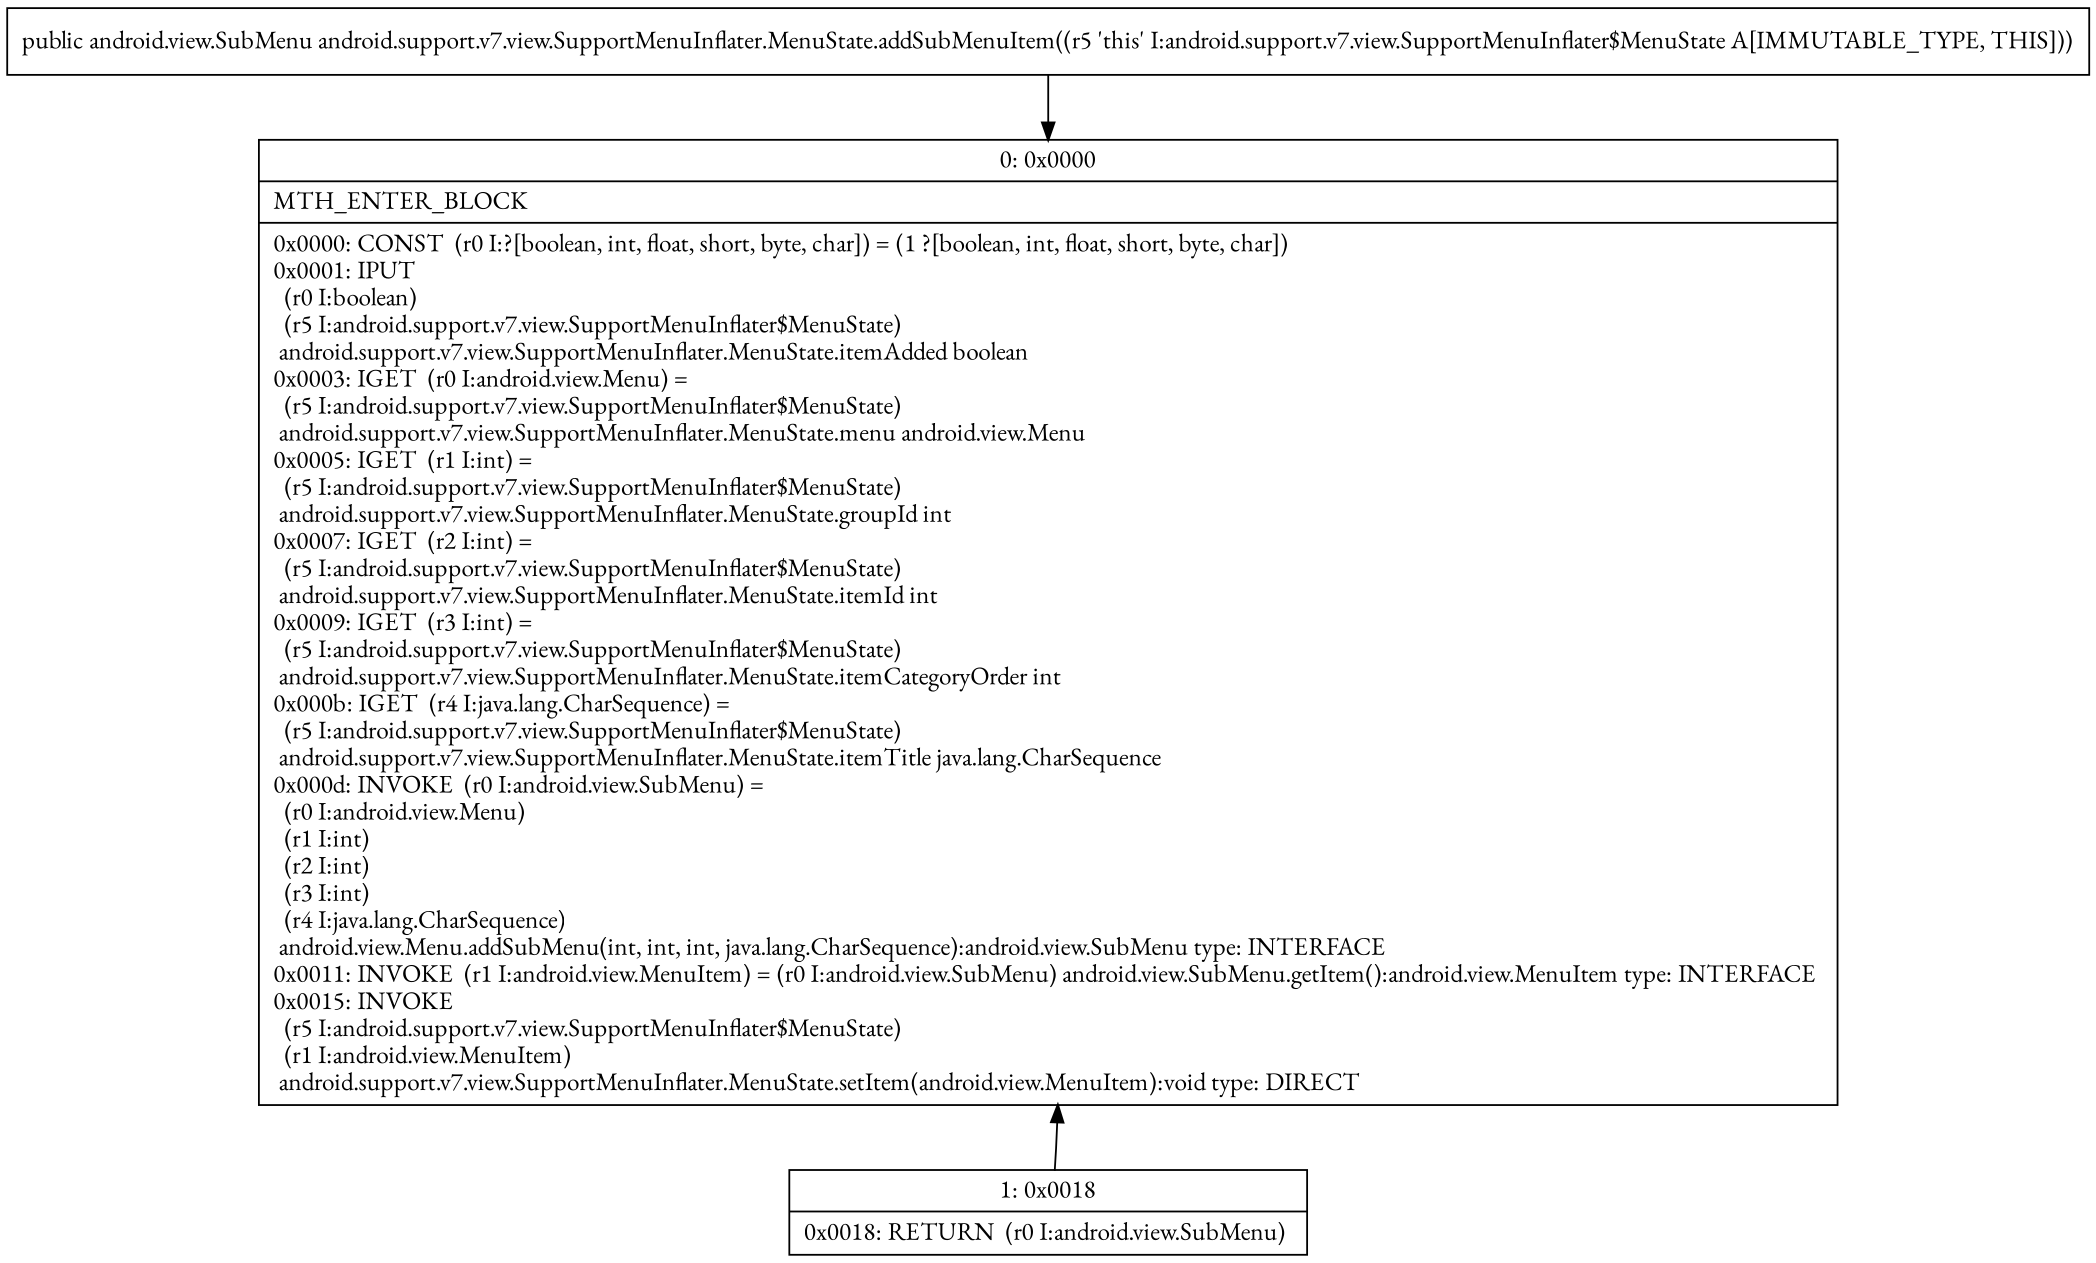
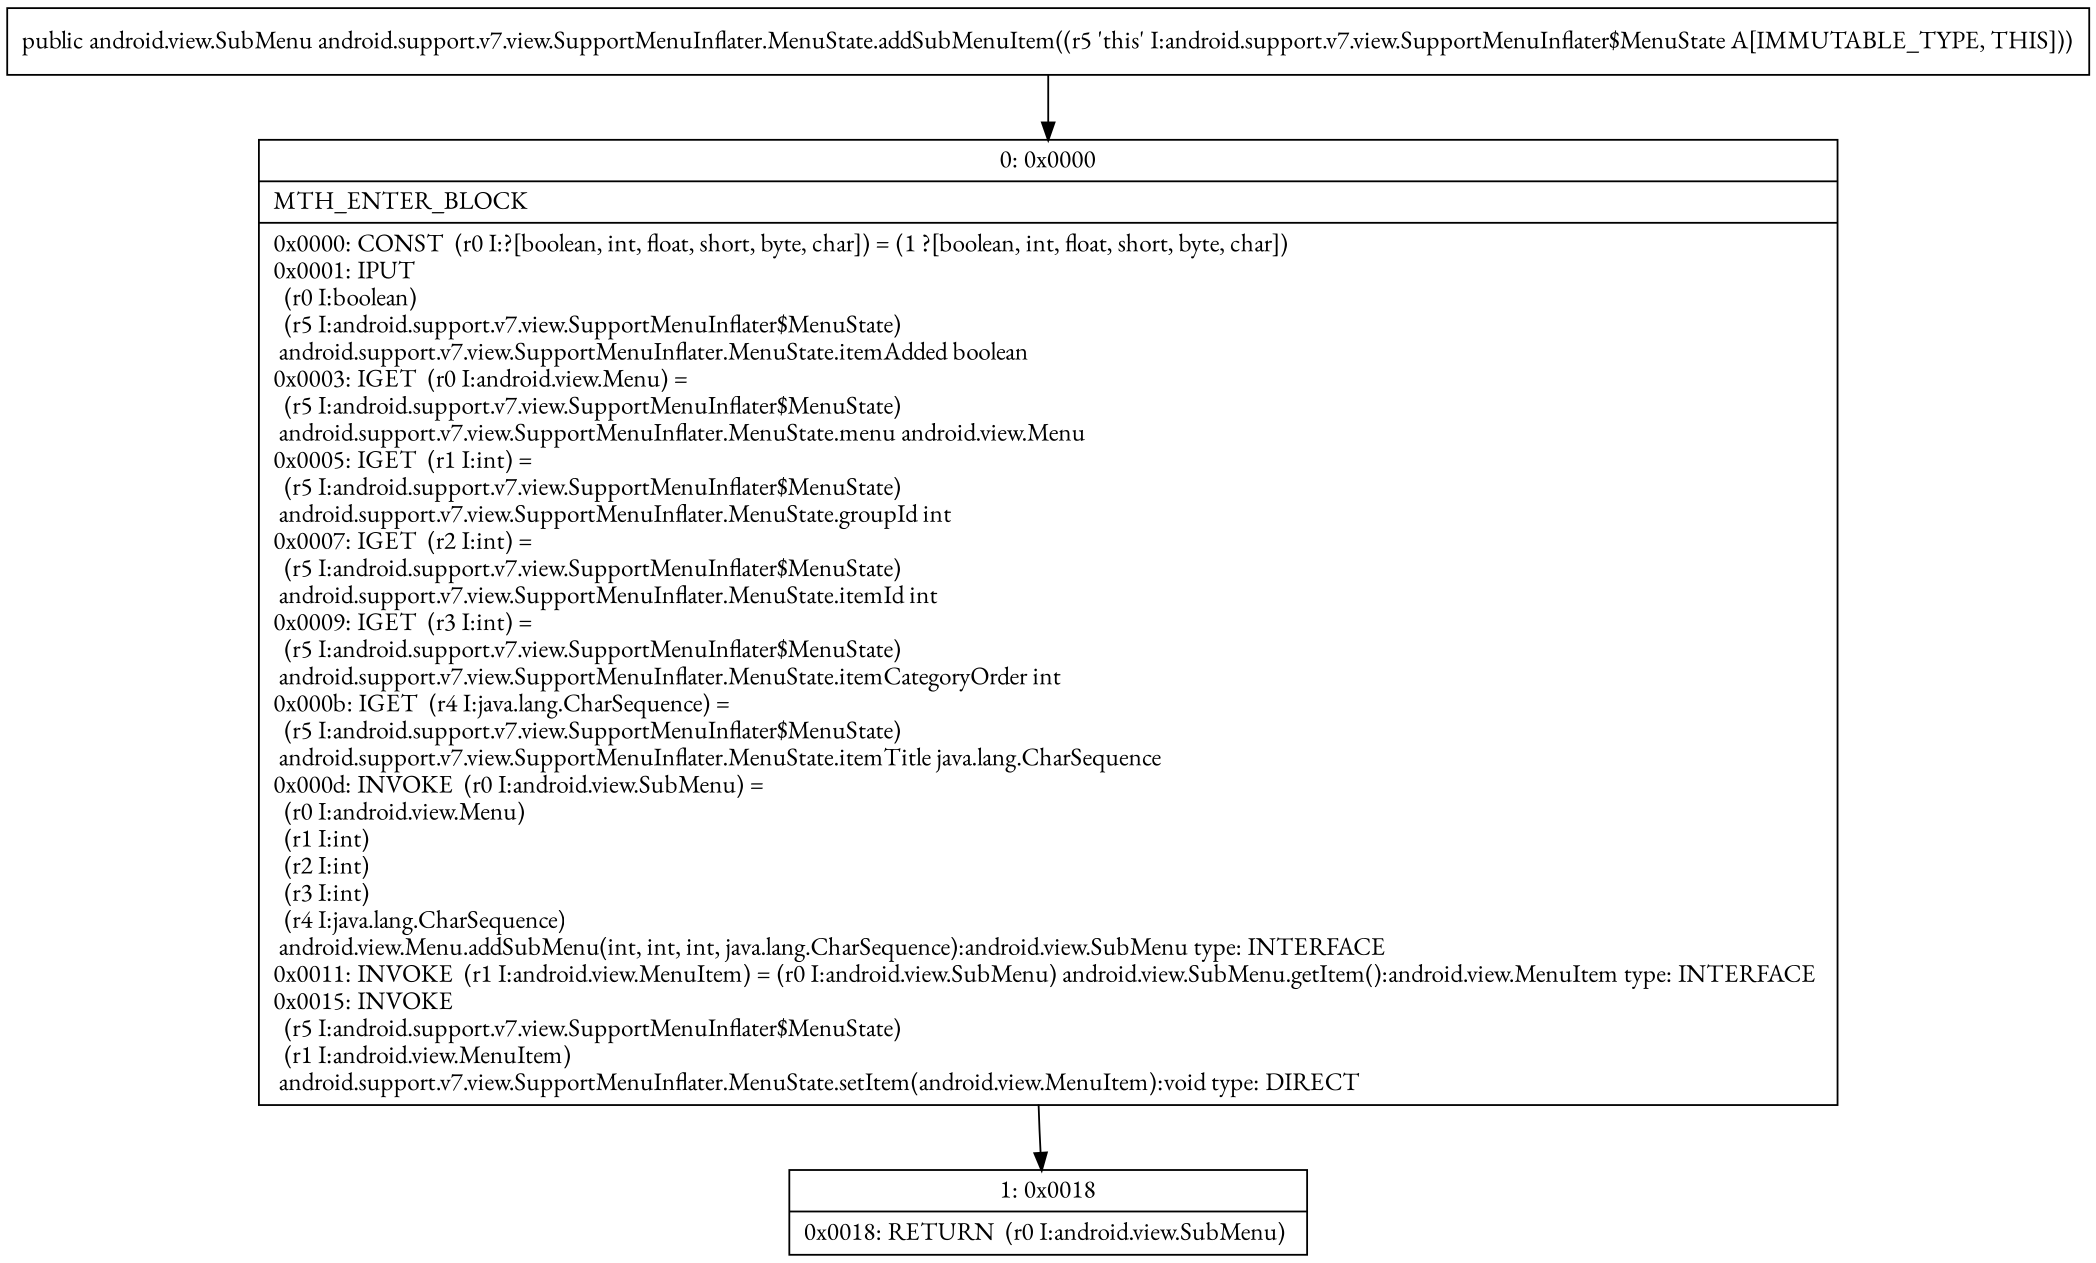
edge "1: 0x0018" -> "0: 0x0000": reversed
